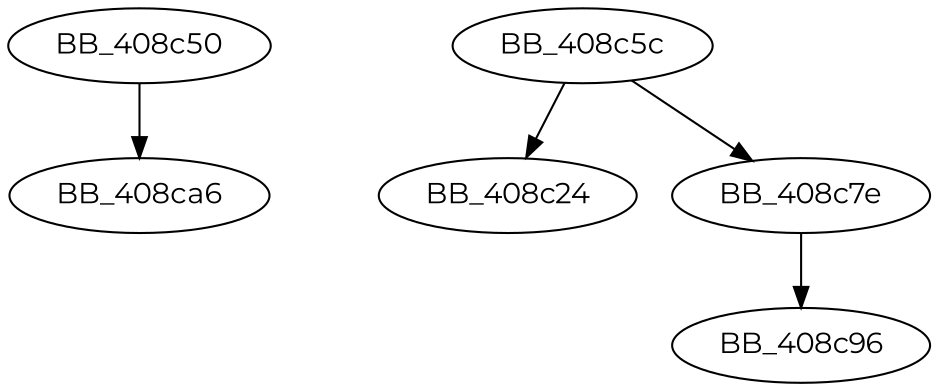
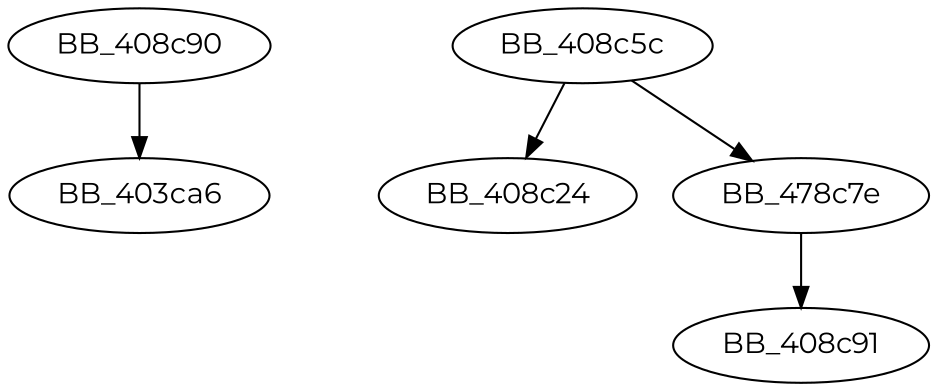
node "BB_408c50": label "BB_408c50" -> "BB_408c90"
node "BB_408ca6": label "BB_408ca6" -> "BB_403ca6"
node "BB_408c7e": label "BB_408c7e" -> "BB_478c7e"
node "BB_408c96": label "BB_408c96" -> "BB_408c91"
